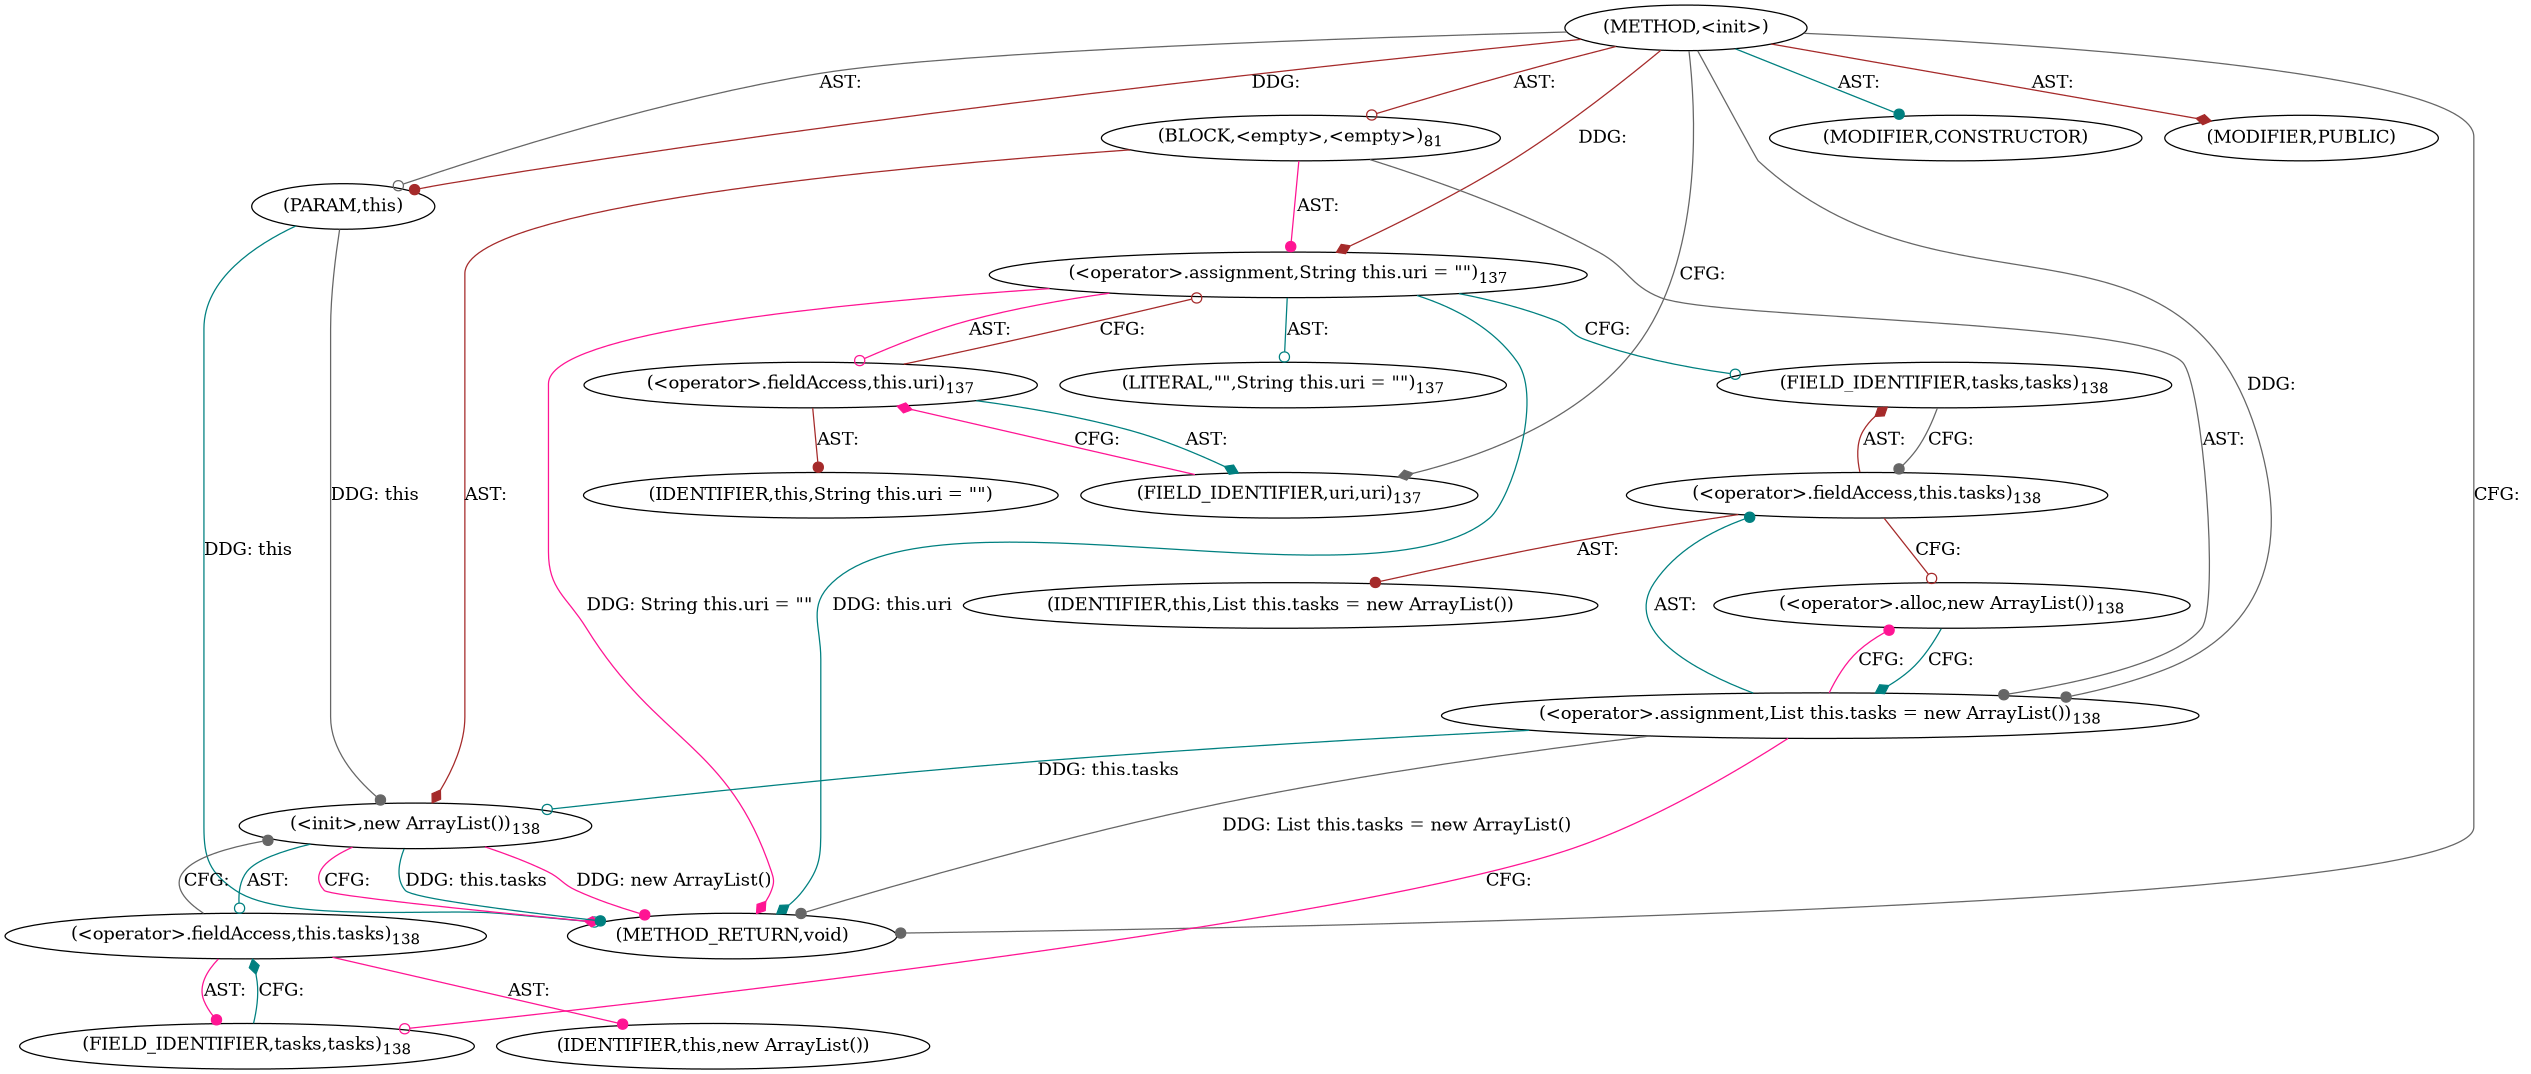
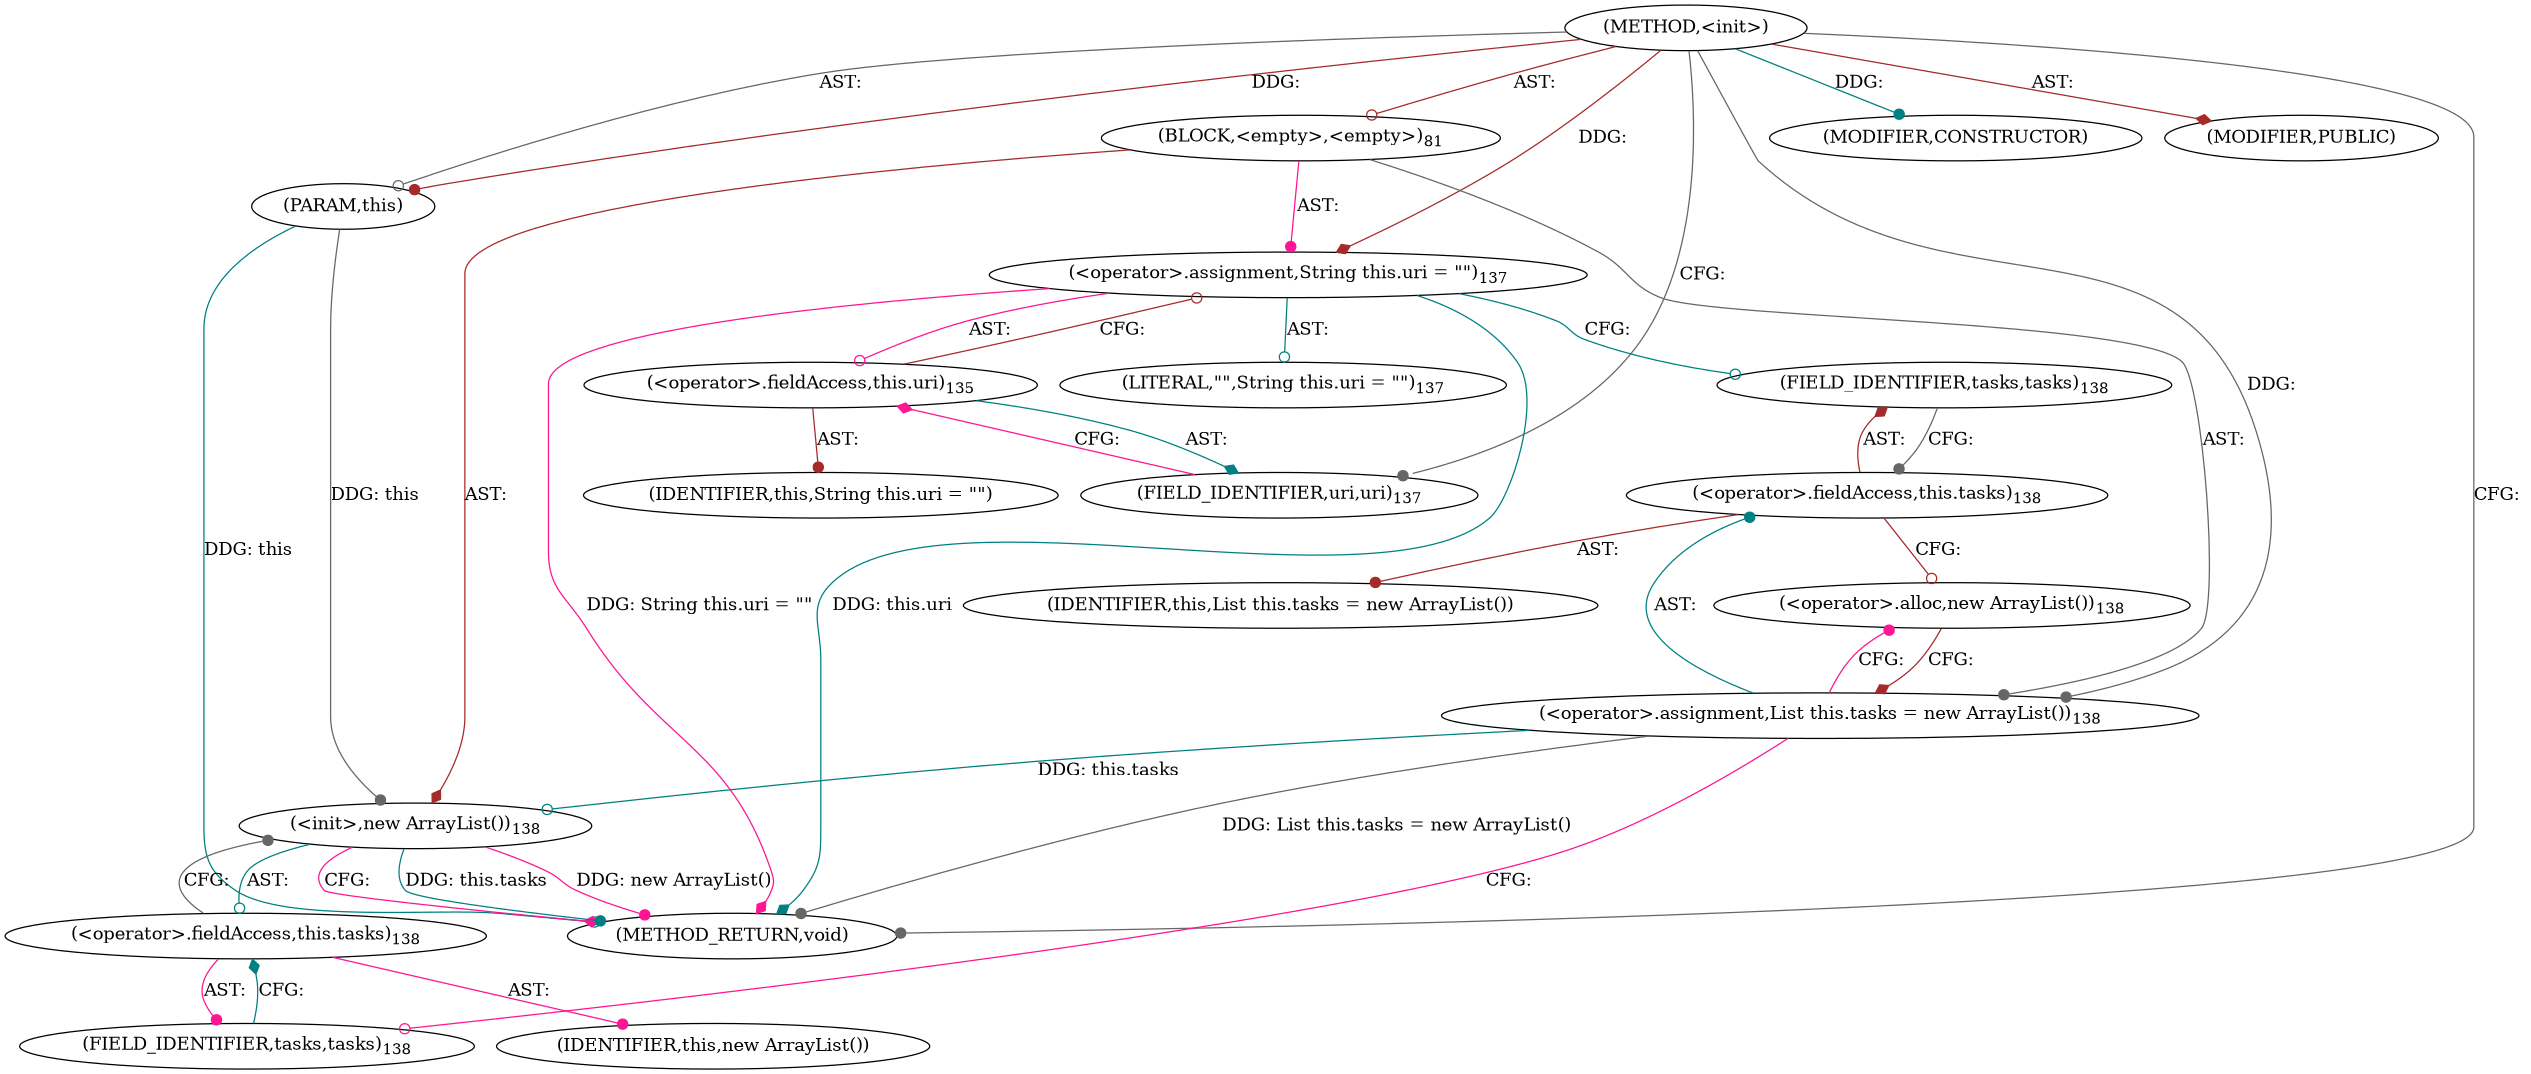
edge "(METHOD,<init>)" -> "(MODIFIER,CONSTRUCTOR)": label "AST: " -> "DDG: "
edge "(METHOD,<init>)" -> "(FIELD_IDENTIFIER,uri,uri)": arrowhead diamond -> dot
node "(<operator>.fieldAccess,this.uri)": text "137" -> "135"
edge "(<operator>.alloc,new ArrayList())" -> "(<operator>.assignment,List this.tasks = new ArrayList())": color teal -> brown
